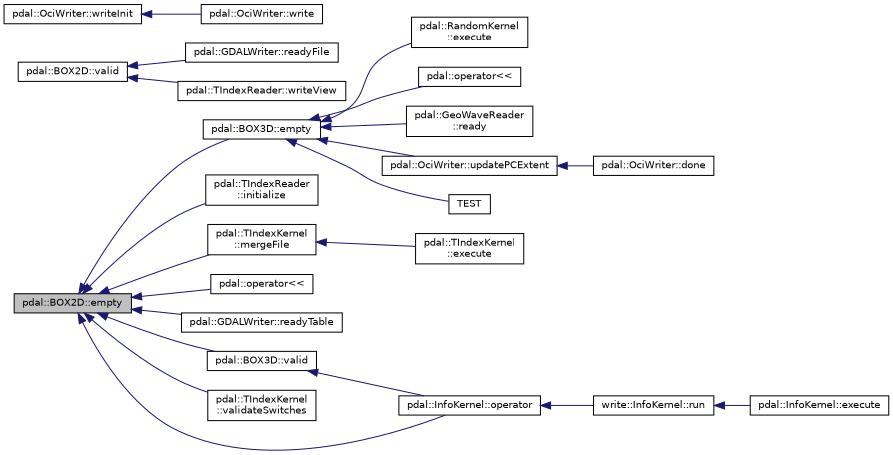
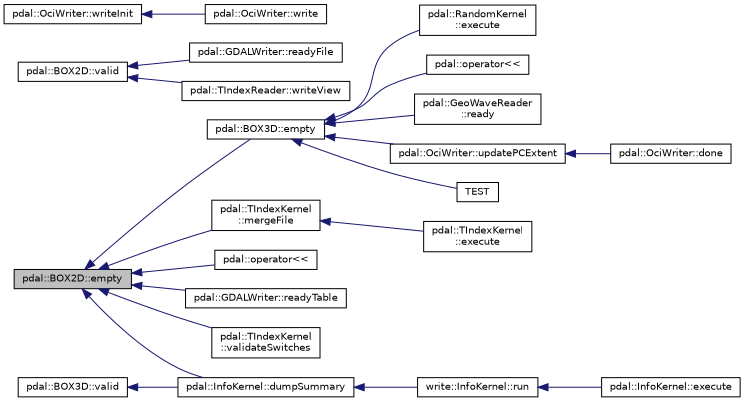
node "pdal::TIndexReader ::initialize": removed
edge "pdal::BOX3D::valid" -> "pdal::BOX2D::empty": removed
node "pdal::InfoKernel::operator": label "pdal::InfoKernel::operator" -> "pdal::InfoKernel::dumpSummary"
